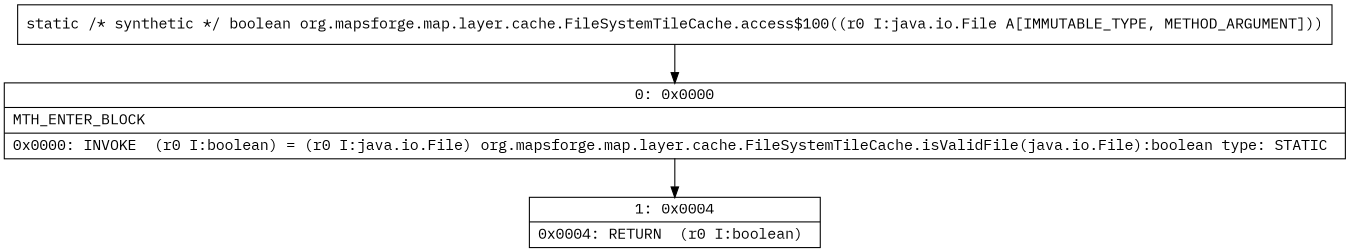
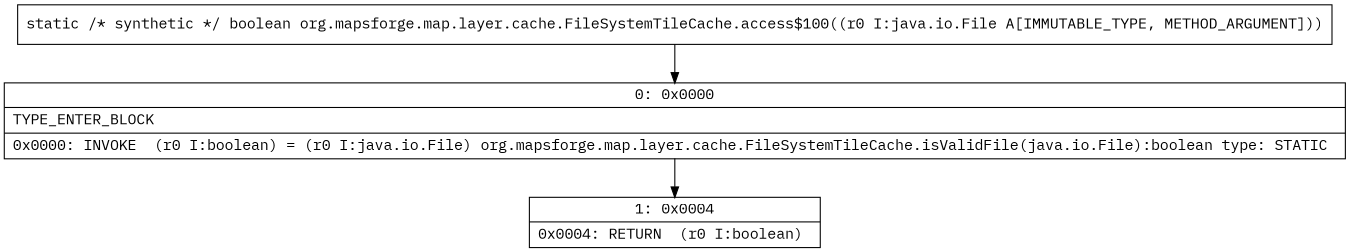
node "0: 0x0000": text "MTH_ENTER_BLOCK" -> "TYPE_ENTER_BLOCK"
